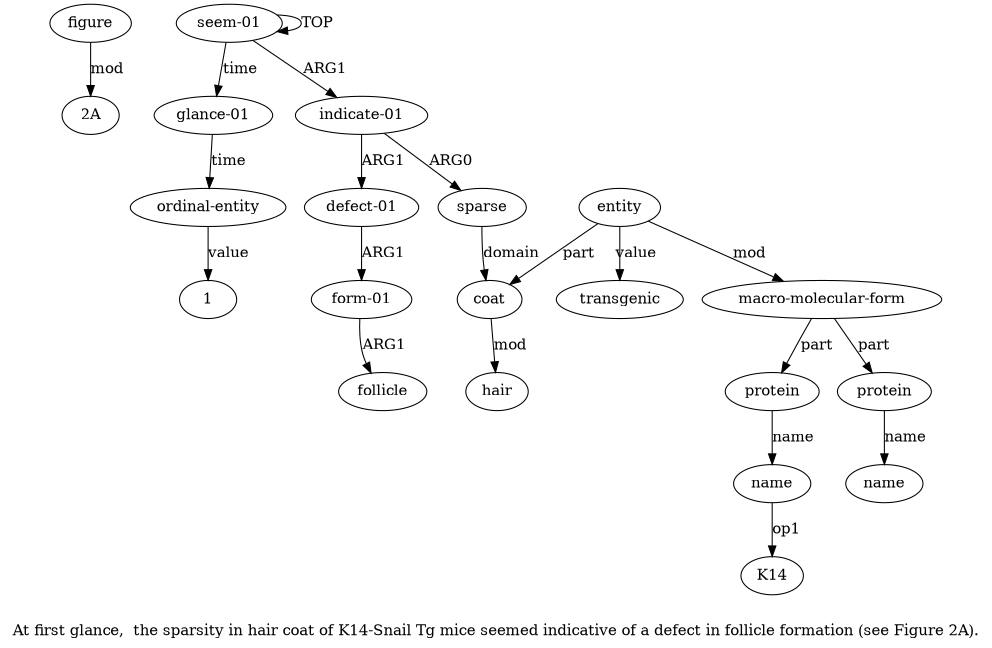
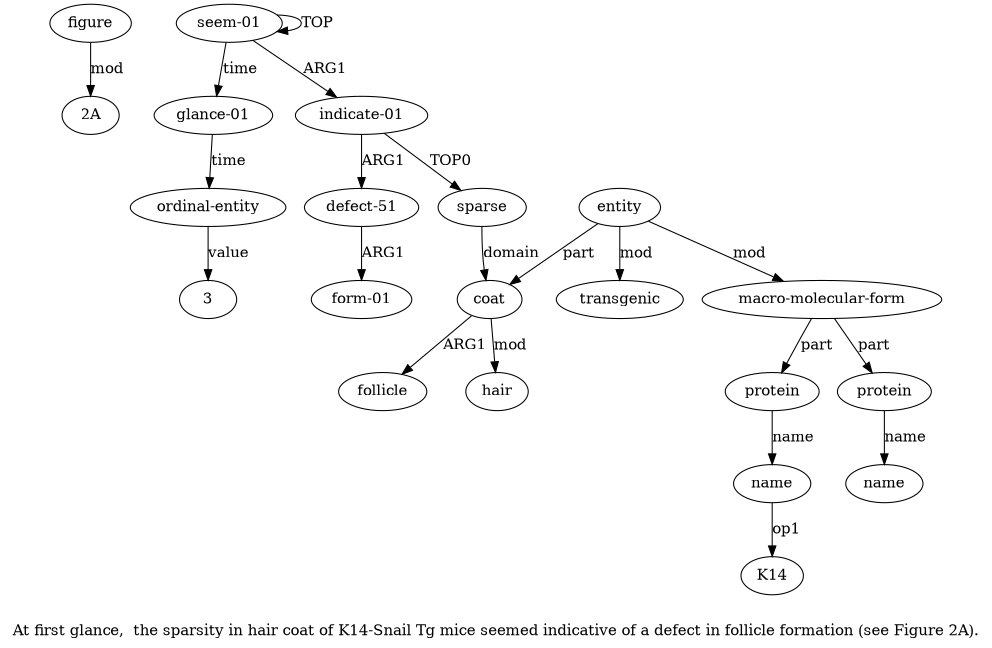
edge "indicate-01" -> "sparse": label "ARG0" -> "TOP0"
node "defect-01": label "defect-01" -> "defect-51"
edge "entity" -> "transgenic": label "value" -> "mod"
node "1": label "1" -> "3"
edge "form-01" -> "follicle": now "coat" -> "follicle"
